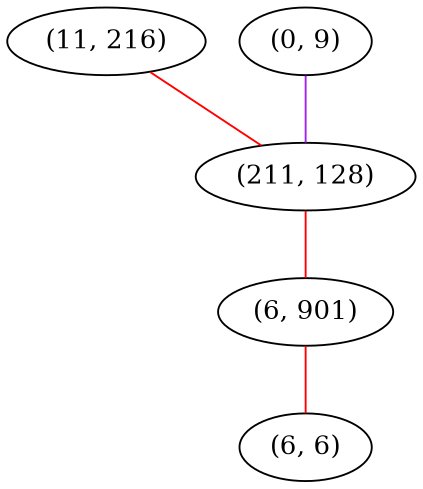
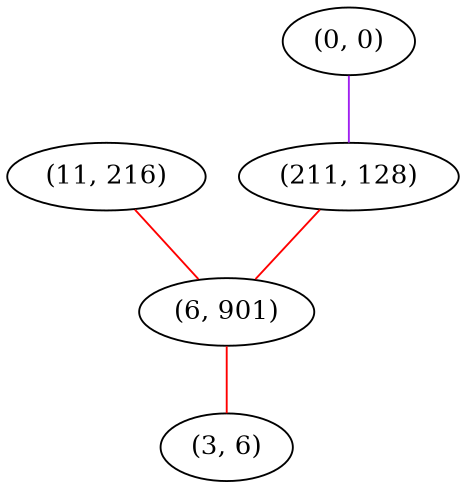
node "(0, 9)": label "(0, 9)" -> "(0, 0)"
edge "(11, 216)" -- "(211, 128)": now "(11, 216)" -- "(6, 901)"
node "(6, 6)": label "(6, 6)" -> "(3, 6)"
